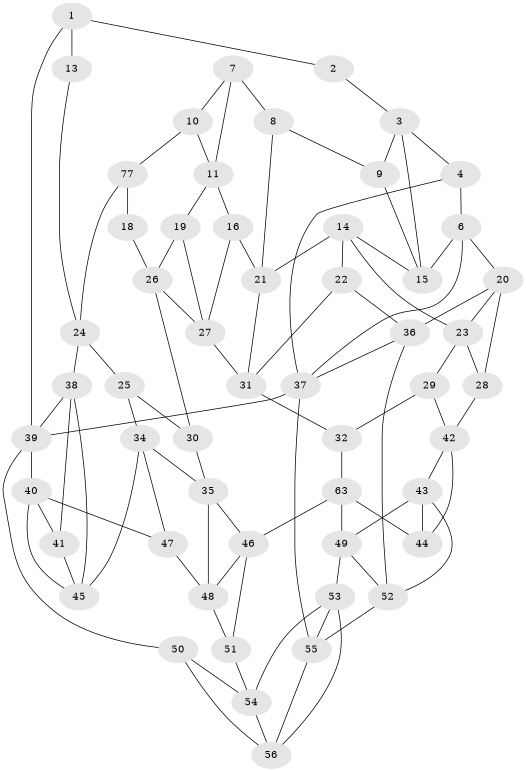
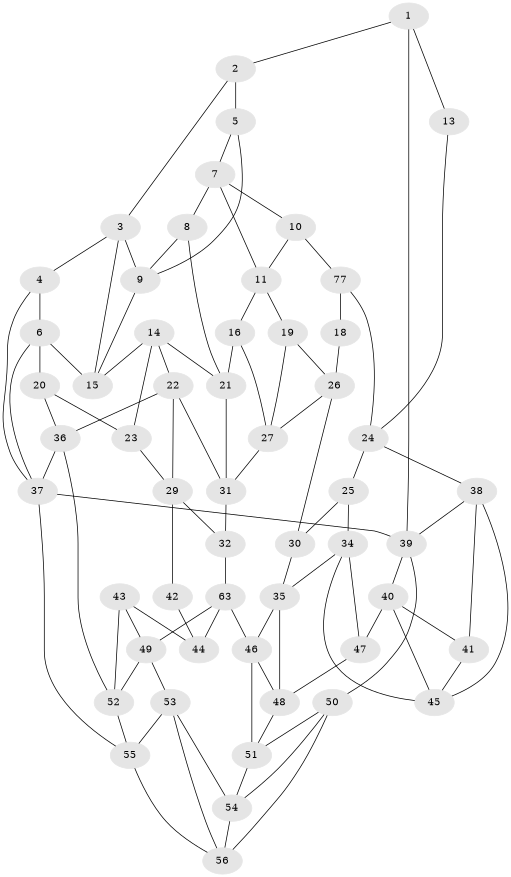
node "5": added
node "28": removed
edge "22" -- "29": added
edge "42" -- "43": removed
edge "50" -- "51": added
